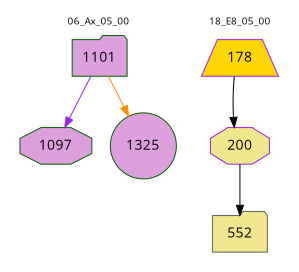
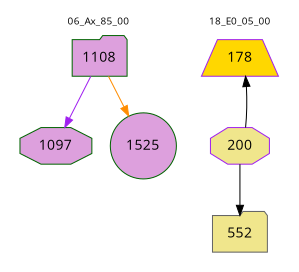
cluster "06_Ax_05_00": label "06_Ax_05_00" -> "06_Ax_85_00"
cluster "18_E8_05_00": label "18_E8_05_00" -> "18_E0_05_00"
node "1101": label "1101" -> "1108"
edge "178" -> "200": reversed
node "1325": label "1325" -> "1525"
